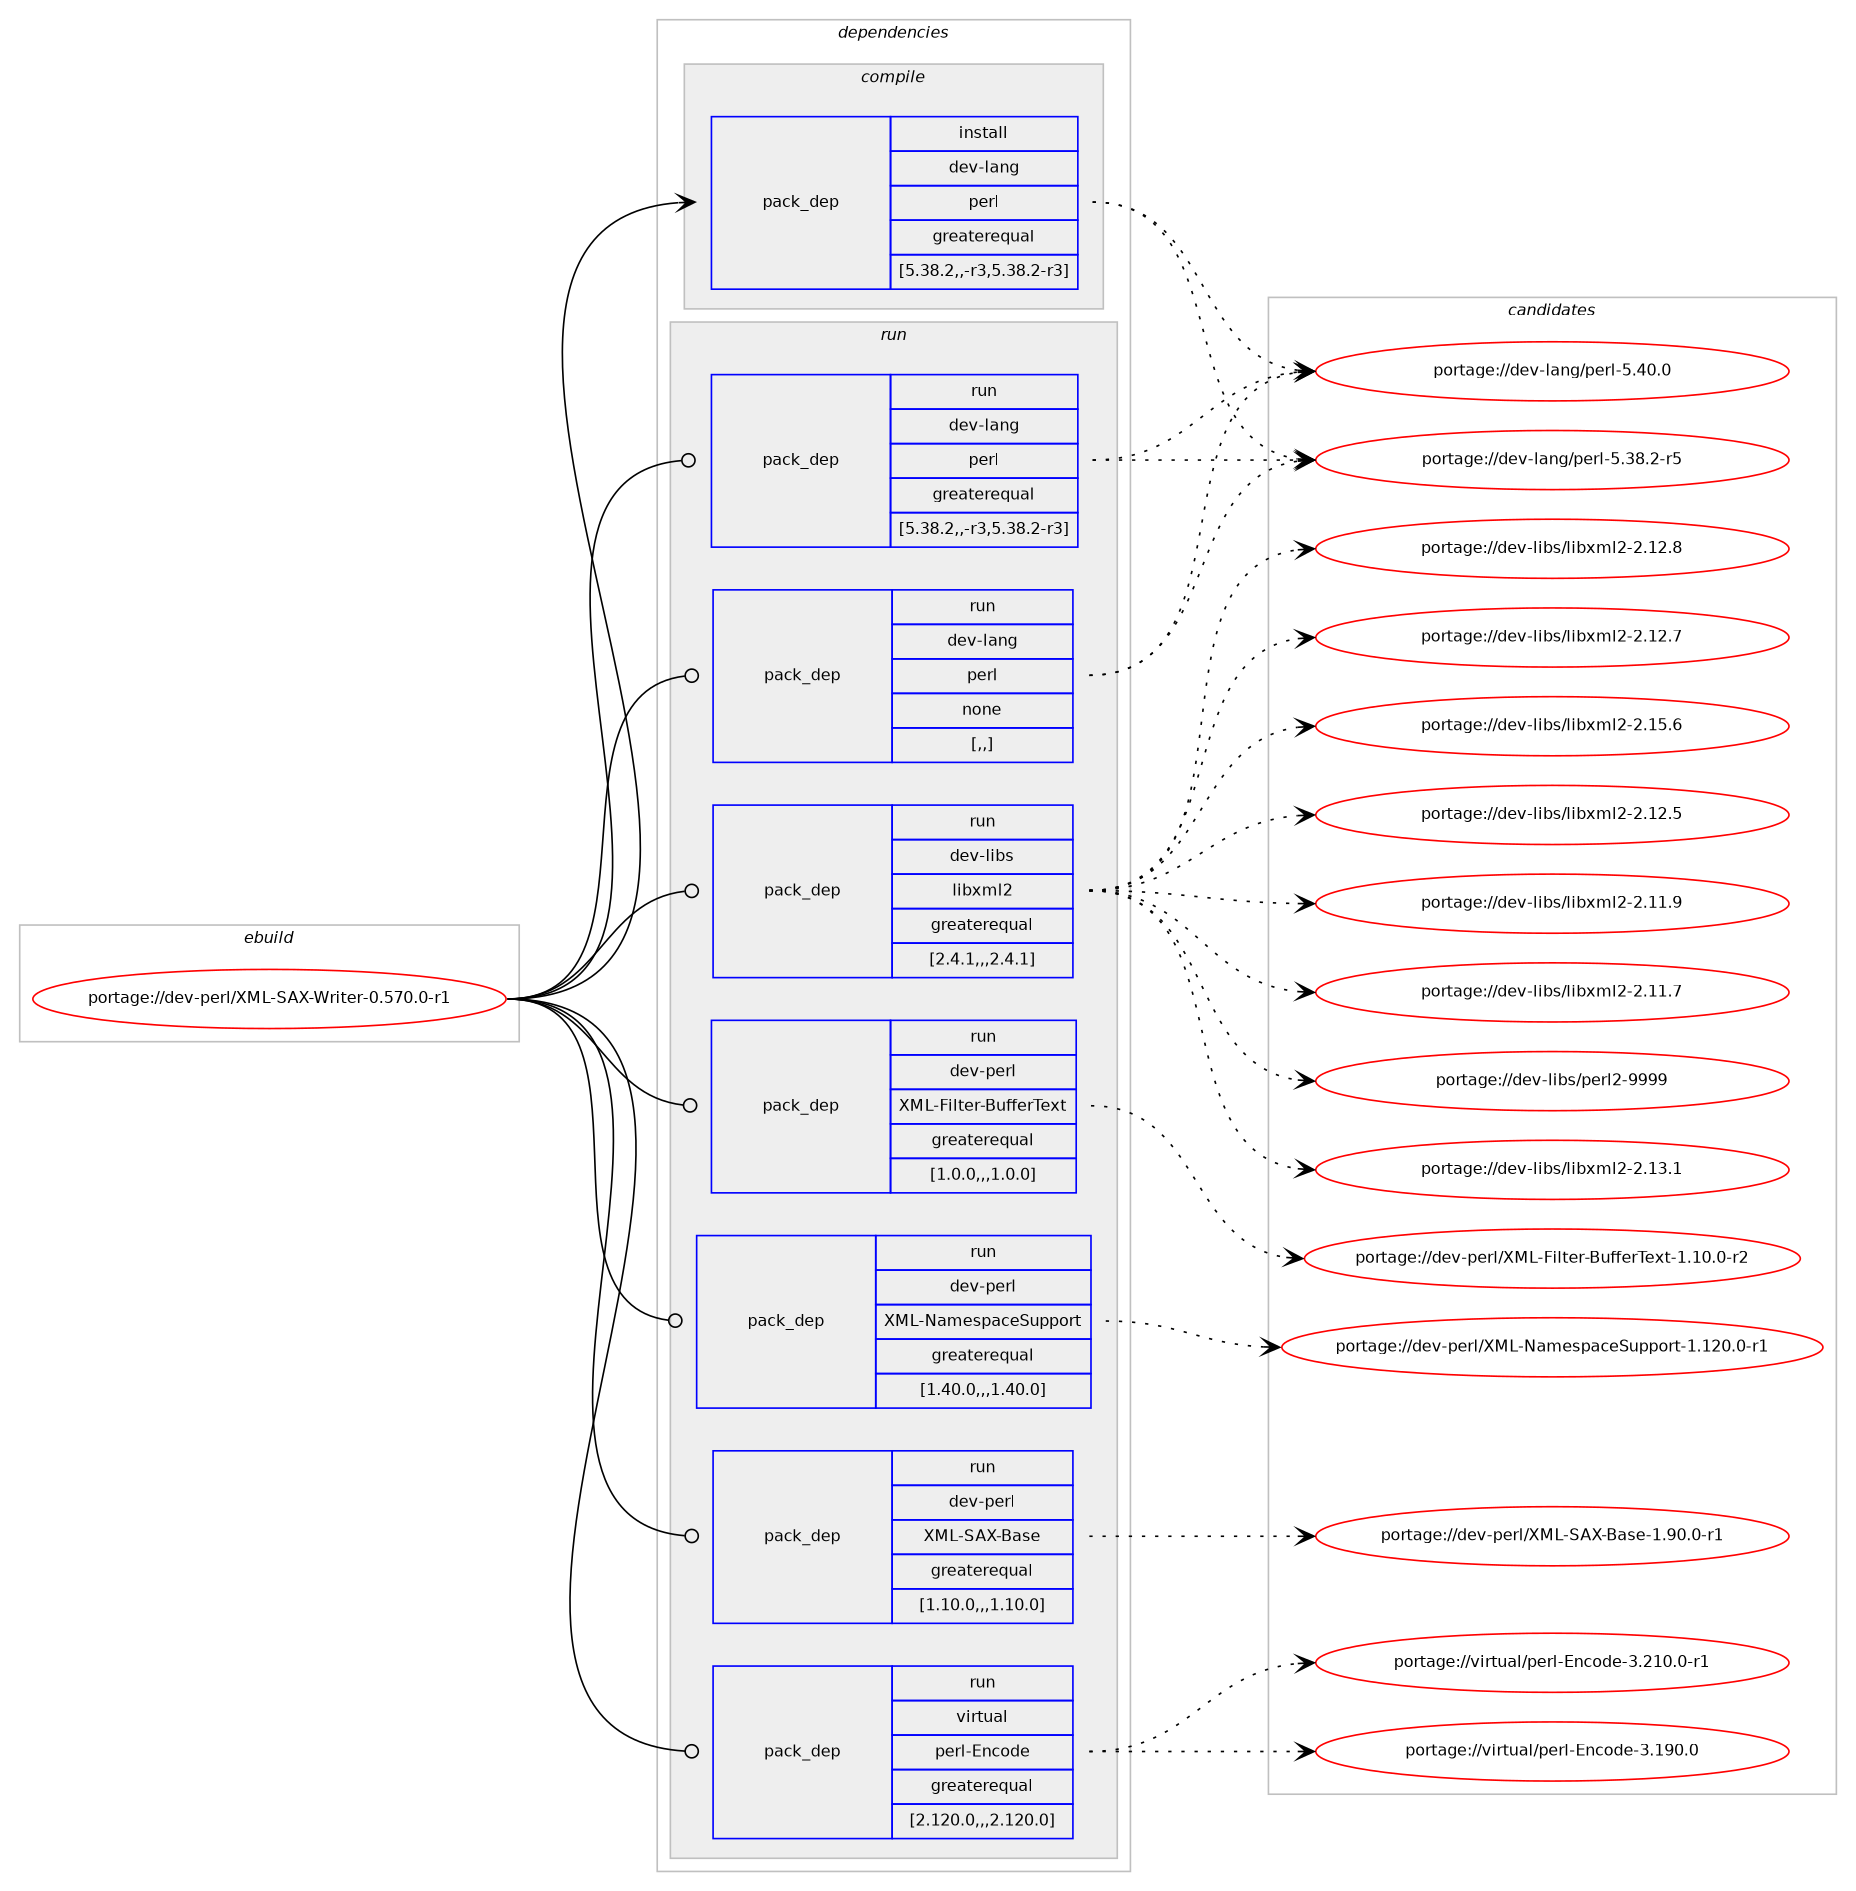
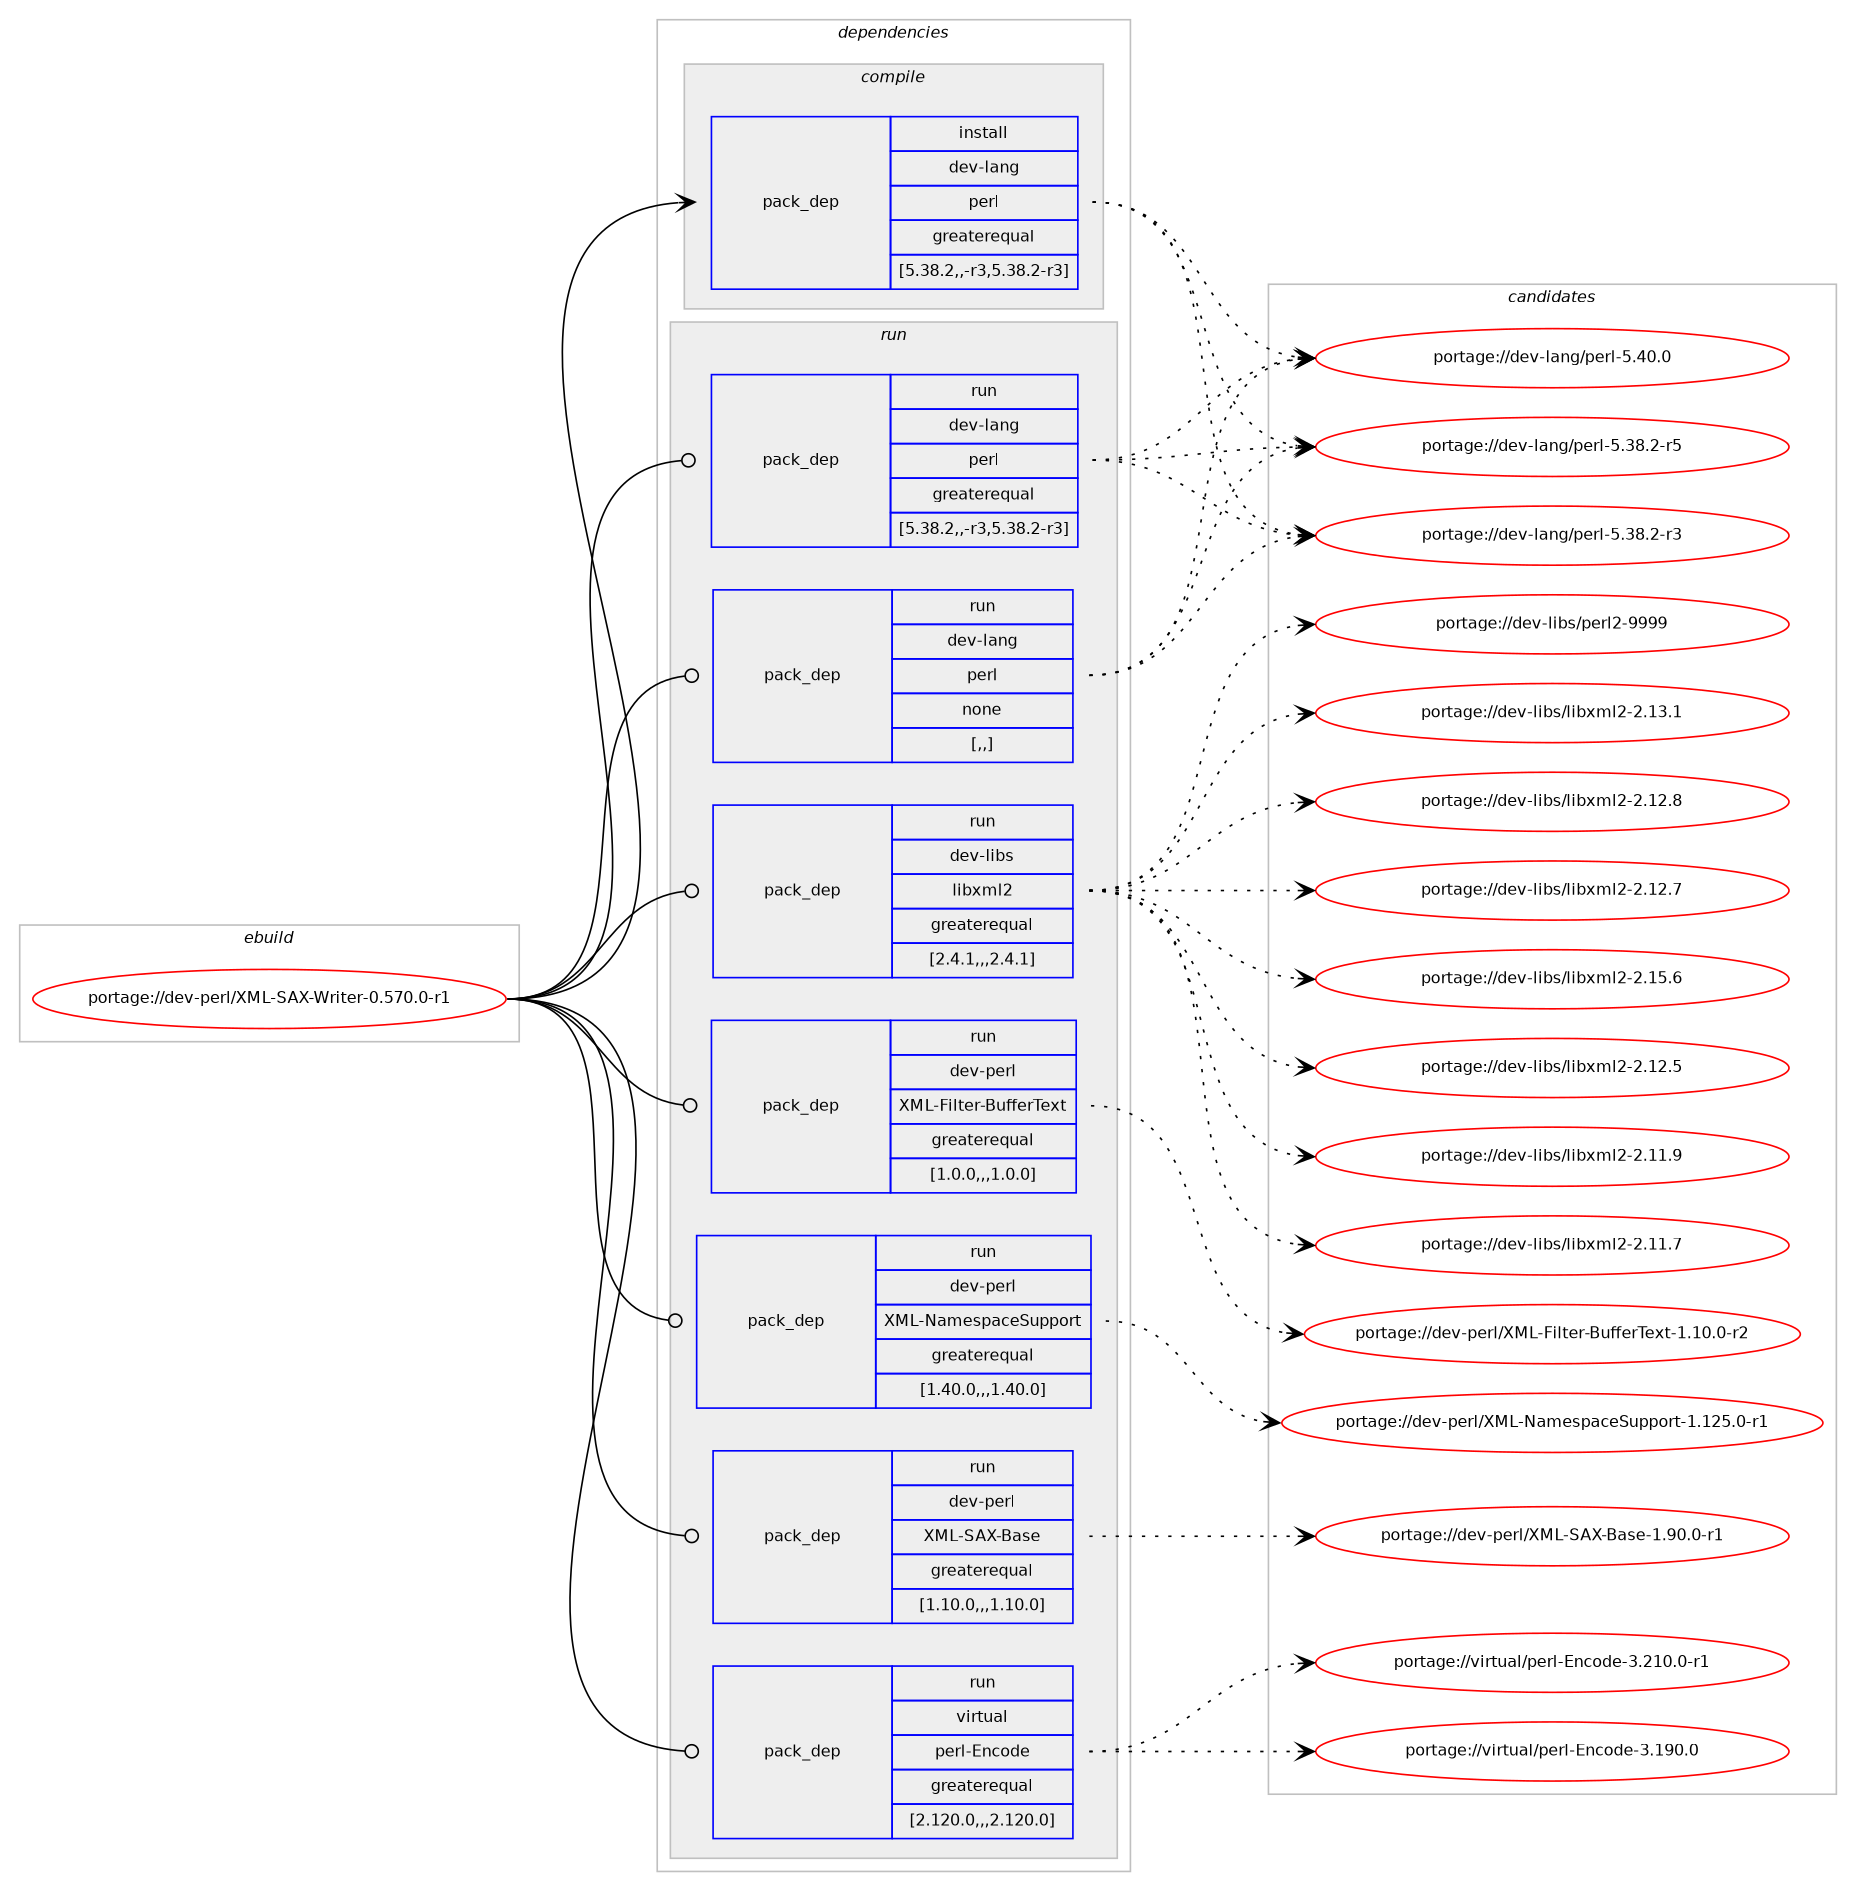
node "portage://dev-lang/perl-5.38.2-r3": added
node "portage://dev-perl/XML-NamespaceSupport-1.120.0-r1": label "portage://dev-perl/XML-NamespaceSupport-1.120.0-r1" -> "portage://dev-perl/XML-NamespaceSupport-1.125.0-r1"
